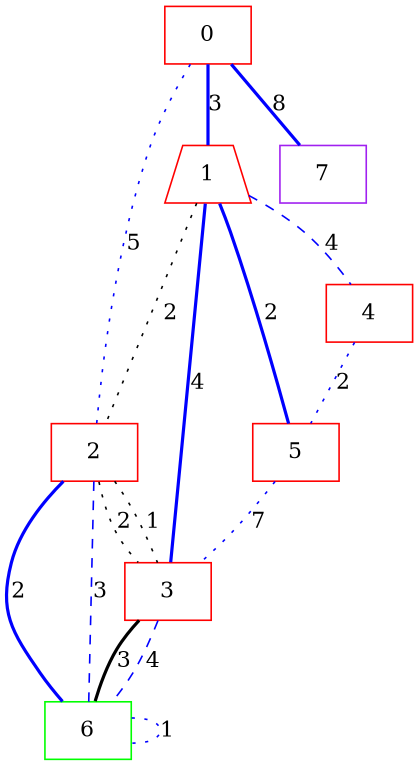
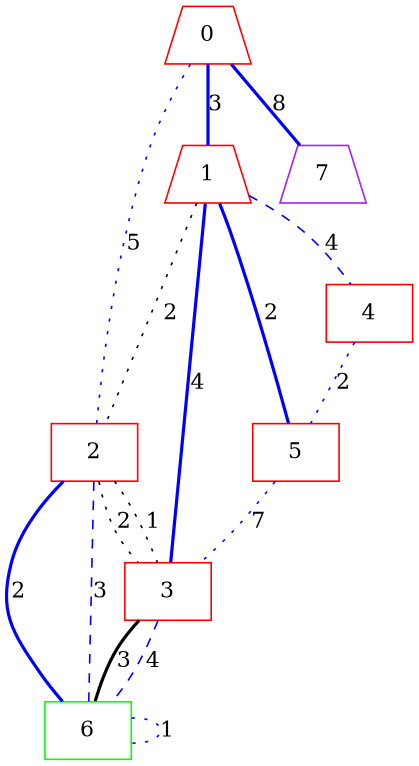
node "0": shape box -> trapezium
node "7": shape box -> trapezium
